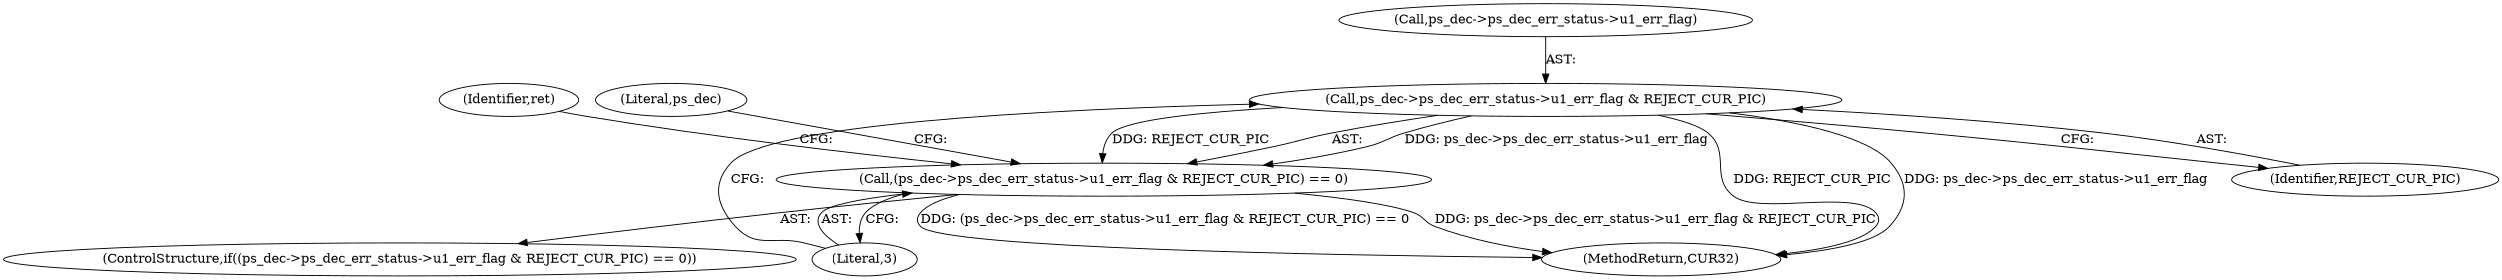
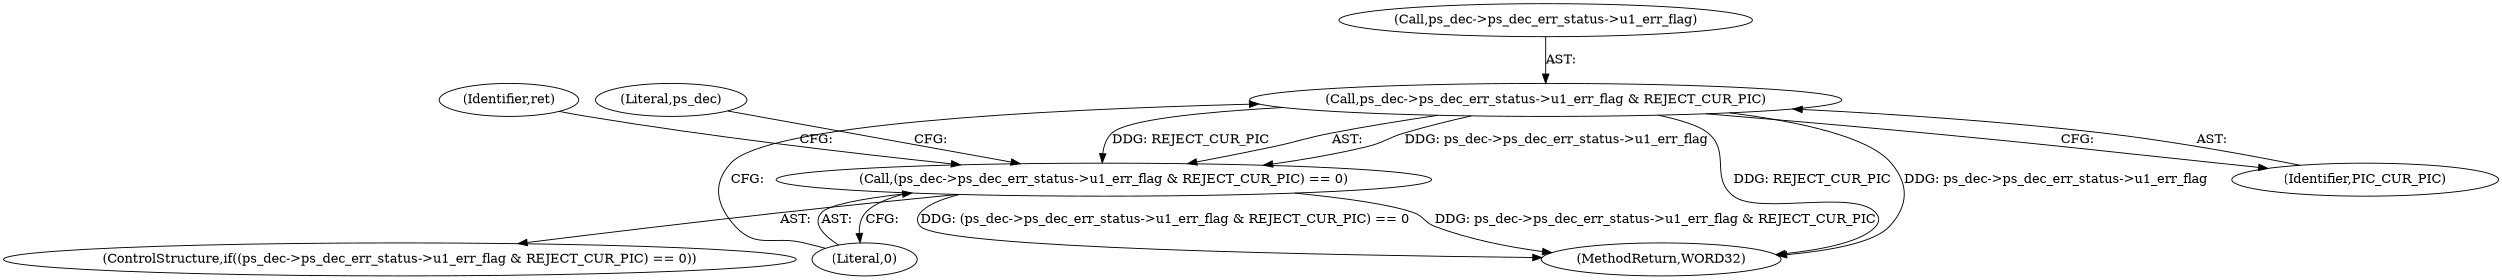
node "(Identifier,REJECT_CUR_PIC)": label "(Identifier,REJECT_CUR_PIC)" -> "(Identifier,PIC_CUR_PIC)"
node "(Literal,3)": label "(Literal,3)" -> "(Literal,0)"
node "(MethodReturn,CUR32)": label "(MethodReturn,CUR32)" -> "(MethodReturn,WORD32)"
